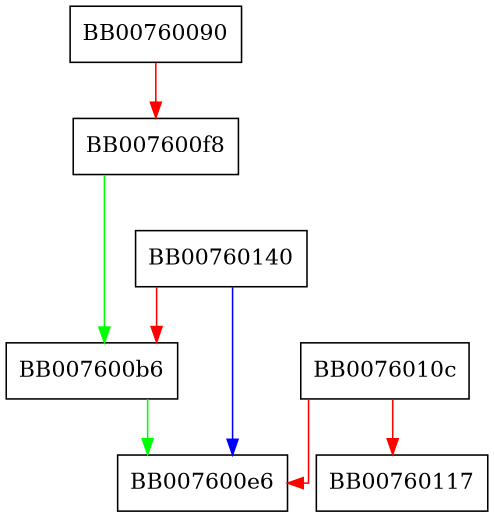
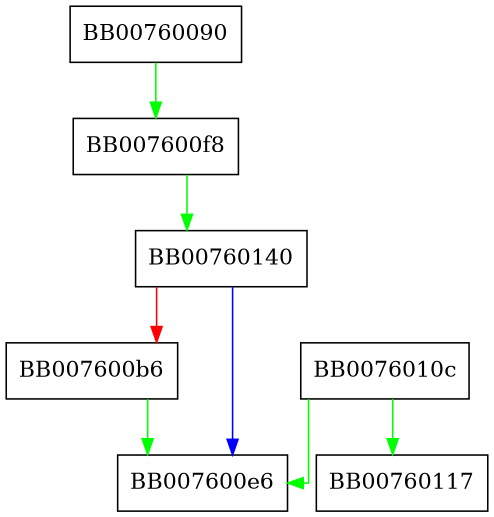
edge "BB00760090" -> "BB007600f8": color red -> green
edge "BB007600f8" -> "BB007600b6": now "BB007600f8" -> "BB00760140"
edge "BB0076010c" -> "BB00760117": color red -> green
edge "BB0076010c" -> "BB007600e6": color red -> green
